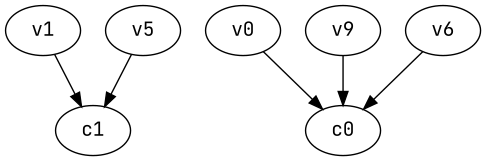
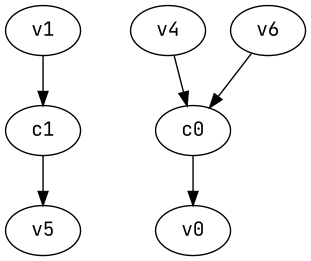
node "v9": label "v9" -> "v4"
edge "v5" -> "c1": reversed
edge "v0" -> "c0": reversed
